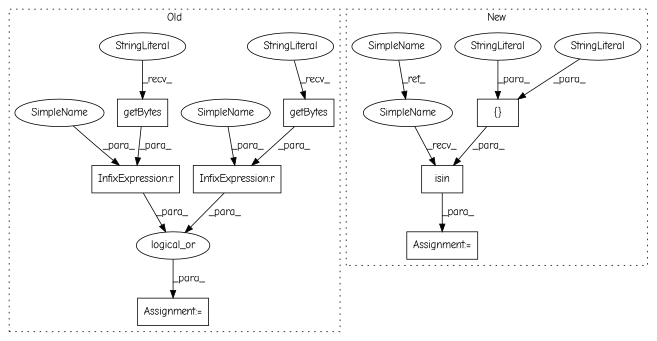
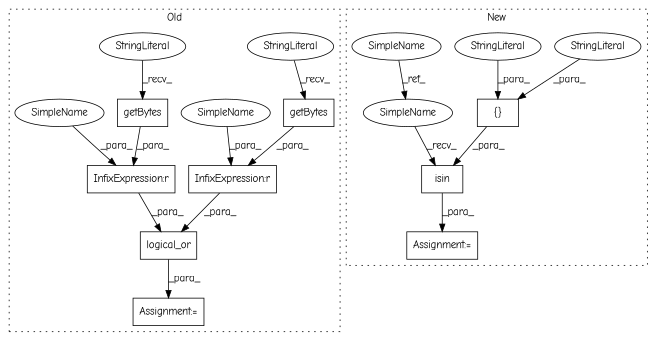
node "logical_or": shape ellipse -> box
